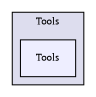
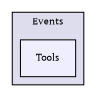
cluster "Tools": label "Tools" -> "Events"
